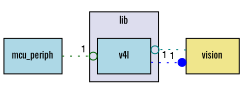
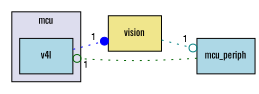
cluster "lib": label "lib" -> "mcu"
edge "vision" -> "v4l": now "vision" -> "mcu_periph"
